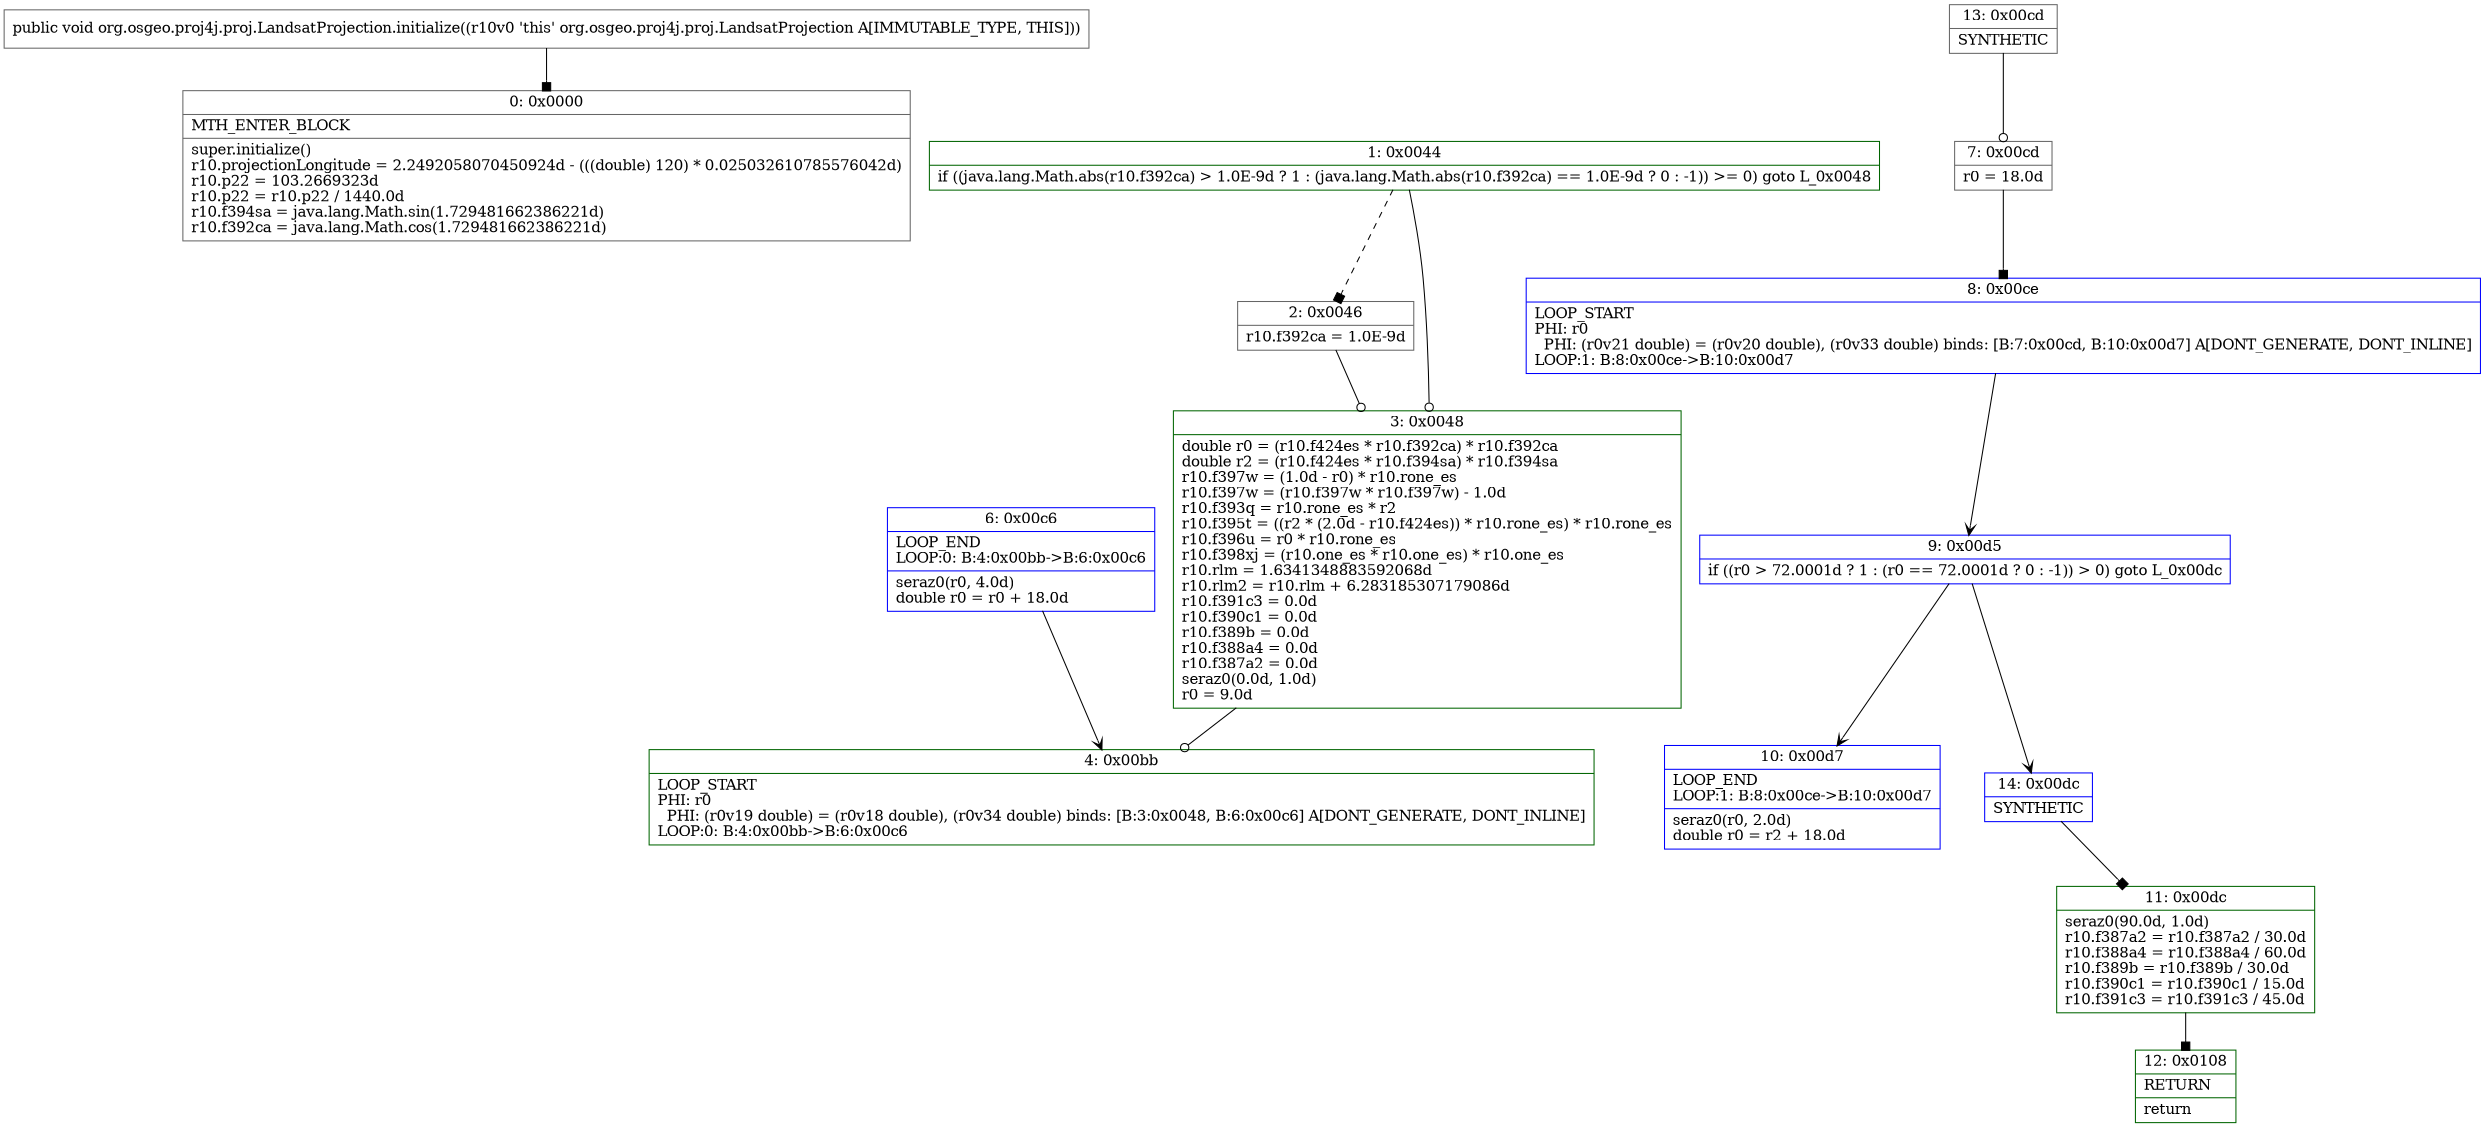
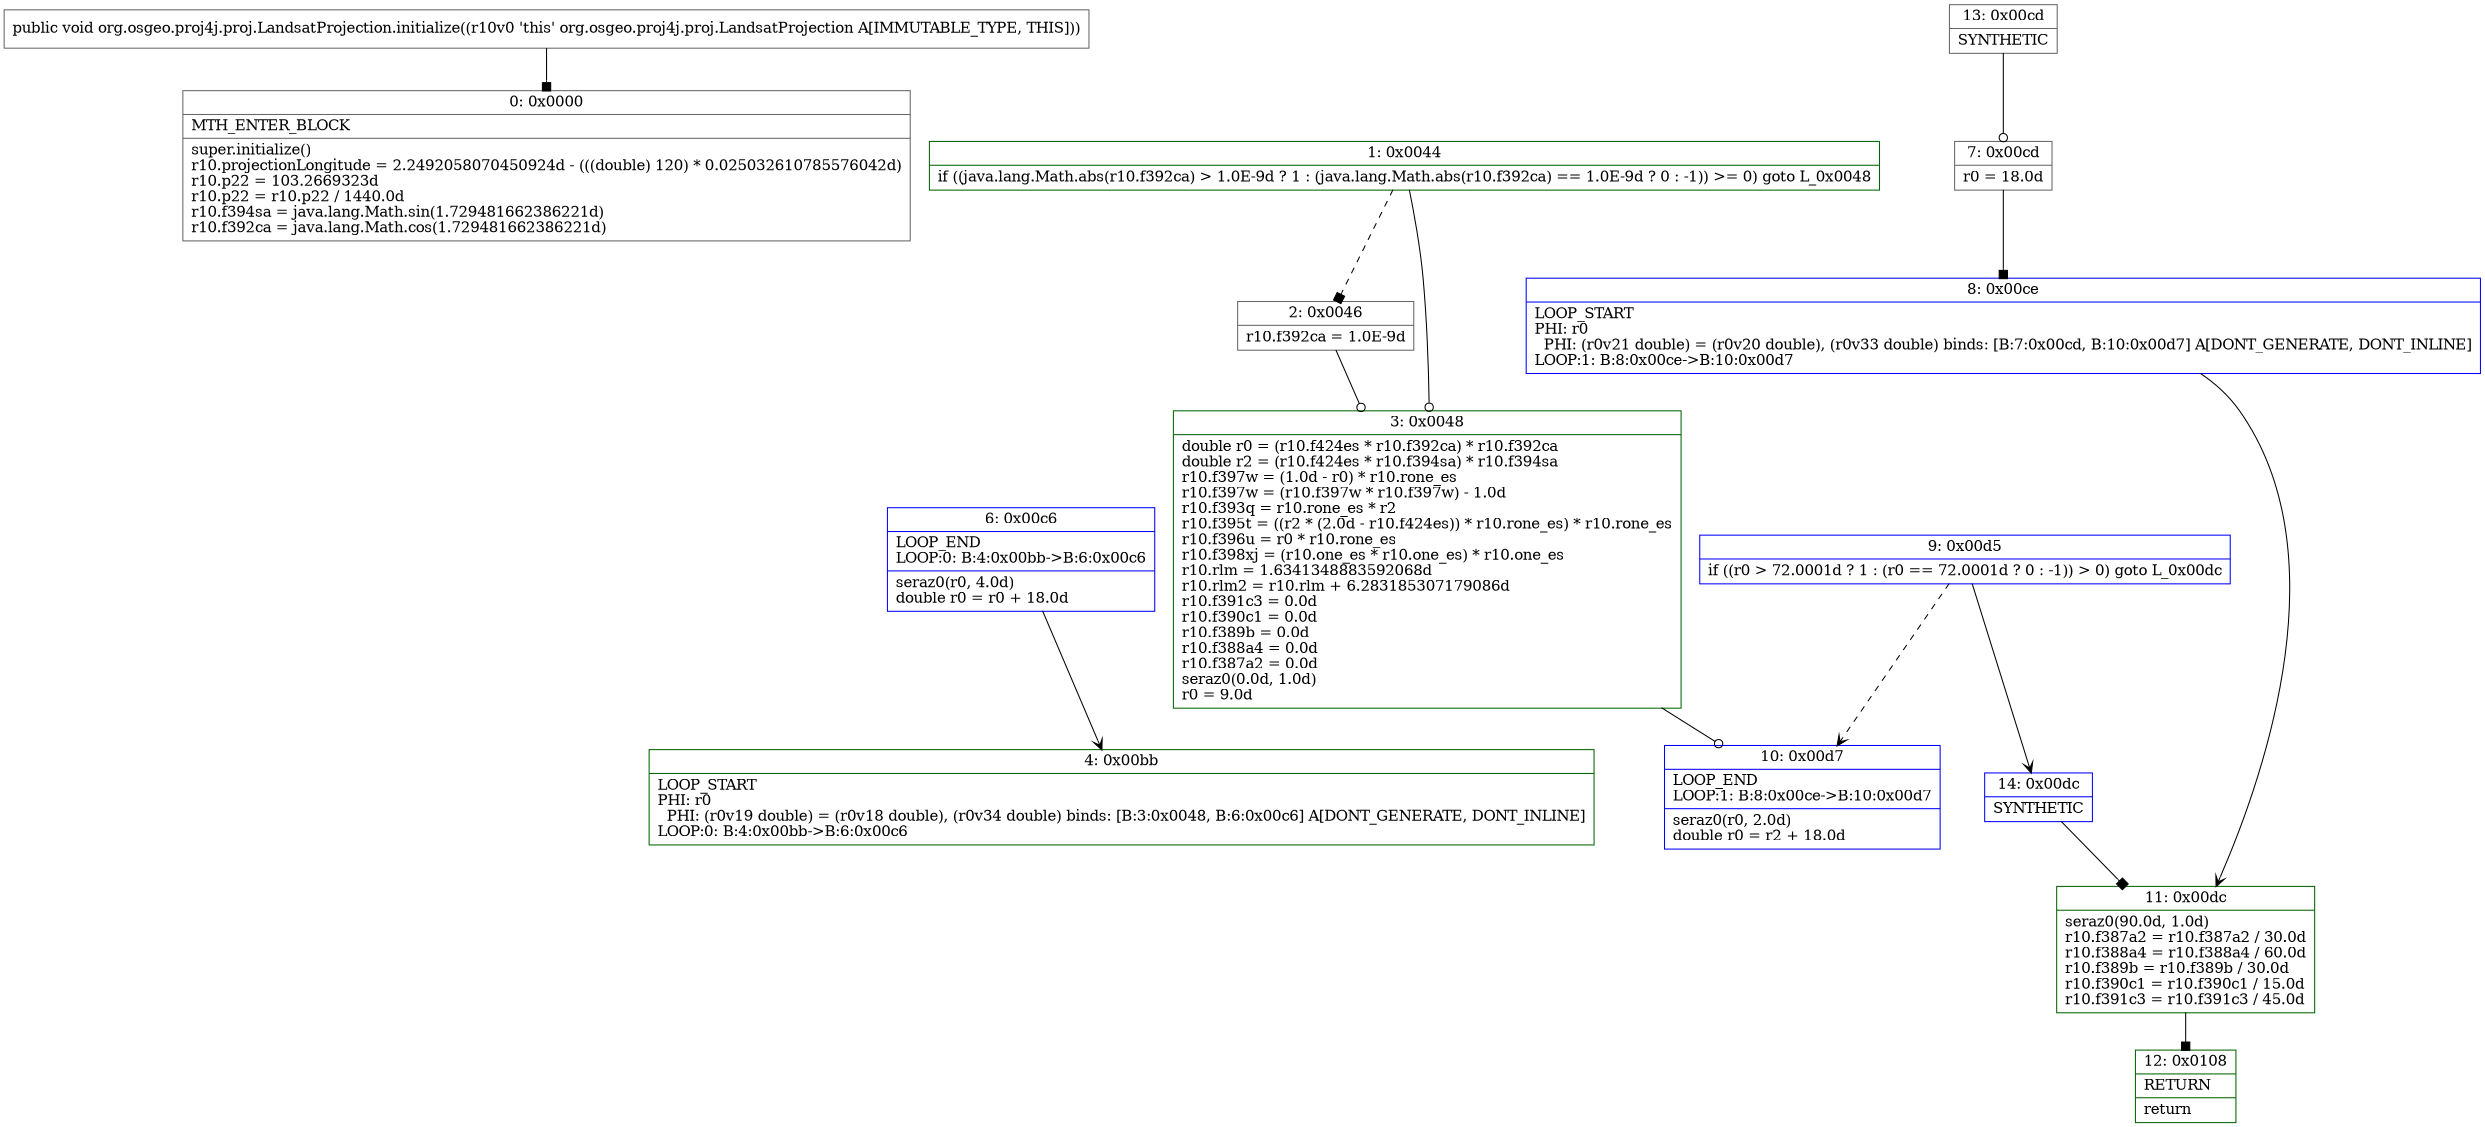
edge "8: 0x00ce" -> "9: 0x00d5": now "8: 0x00ce" -> "11: 0x00dc"
edge "9: 0x00d5" -> "10: 0x00d7": style solid -> dashed
edge "3: 0x0048" -> "4: 0x00bb": now "3: 0x0048" -> "10: 0x00d7"
